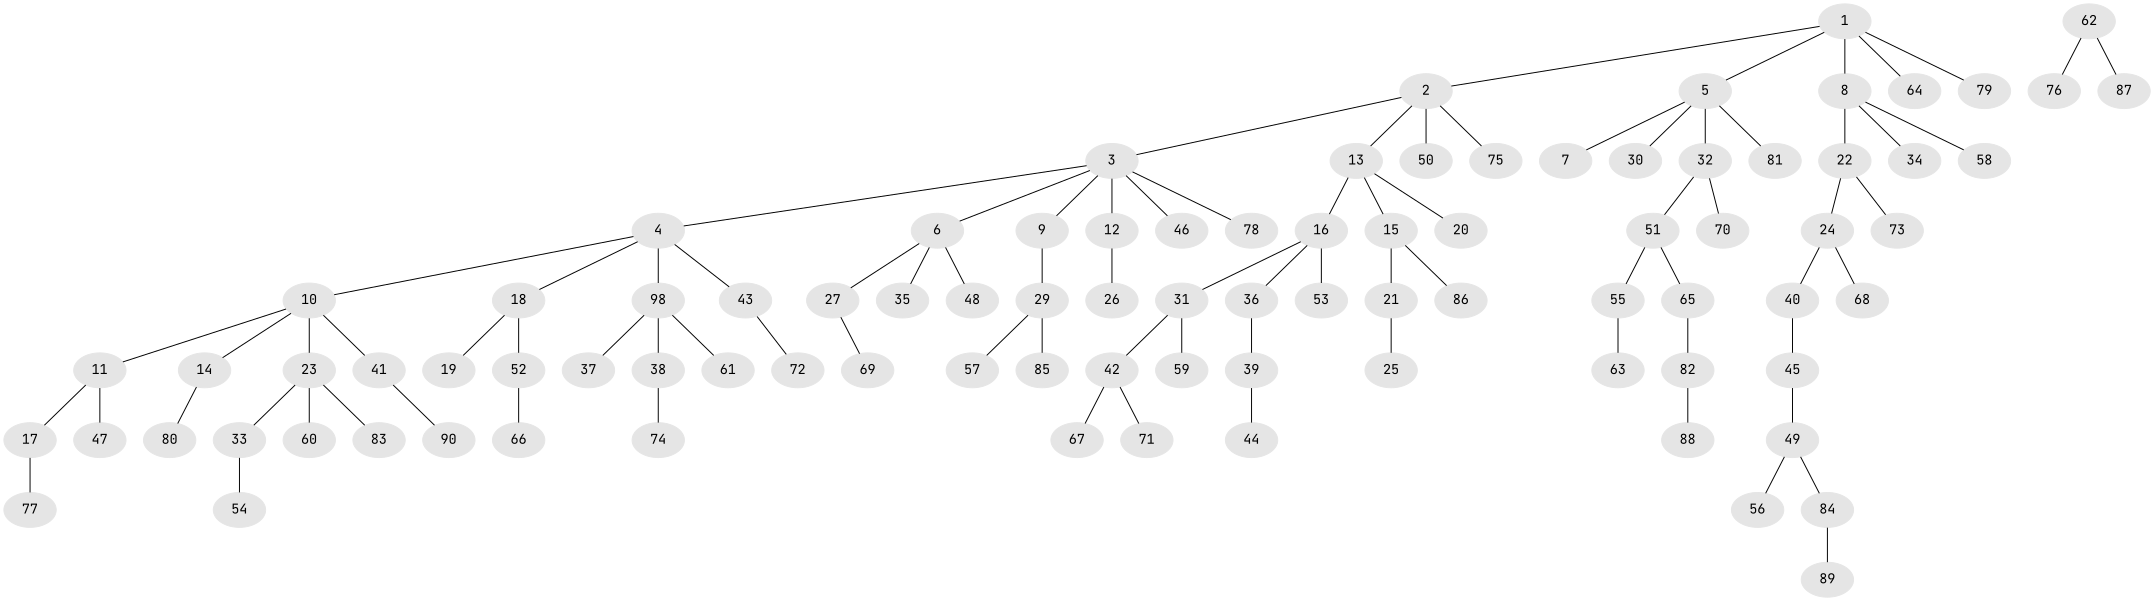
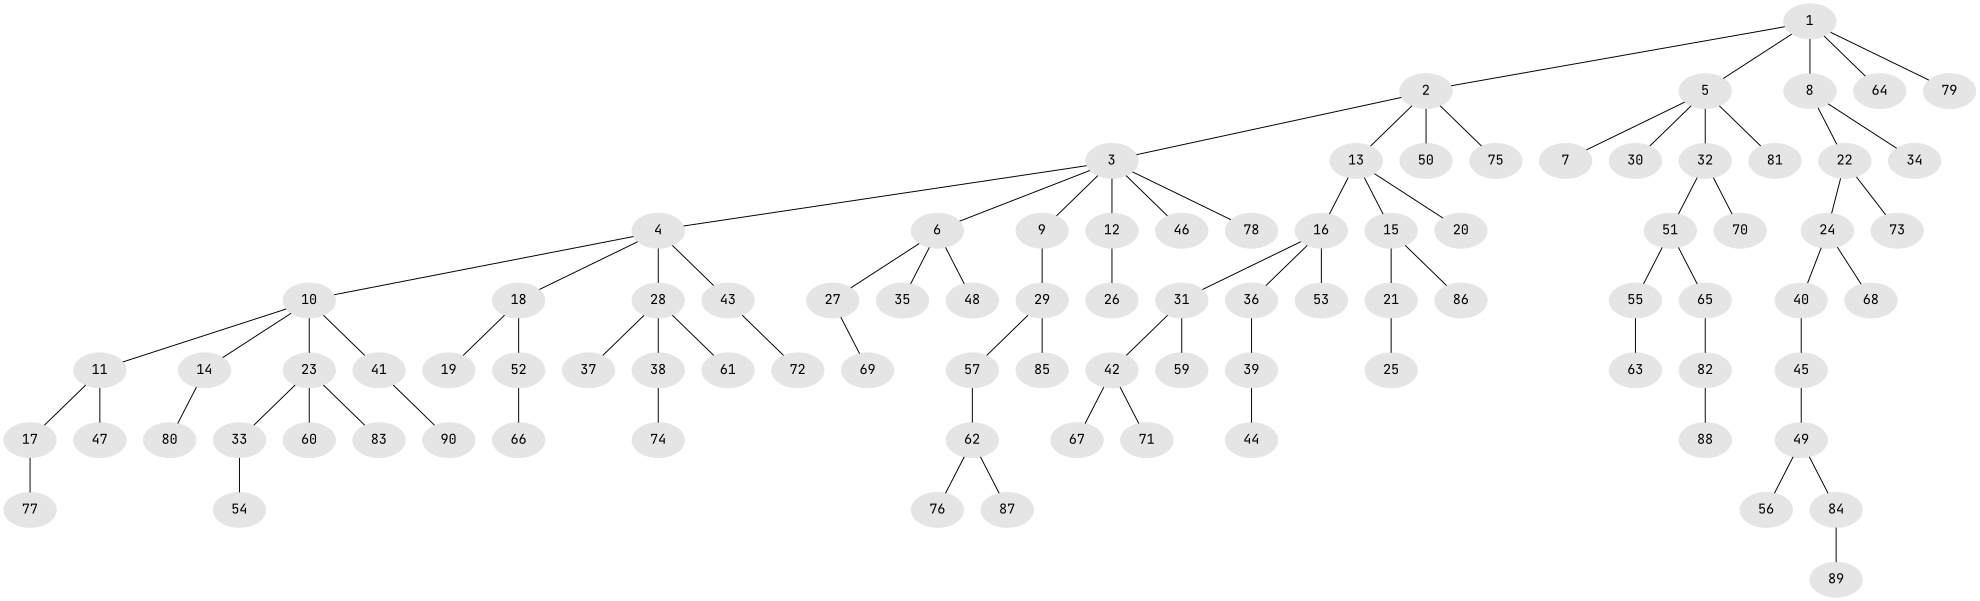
node "58": removed
node "98": label "98" -> "28"
edge "57" -- "62": added
